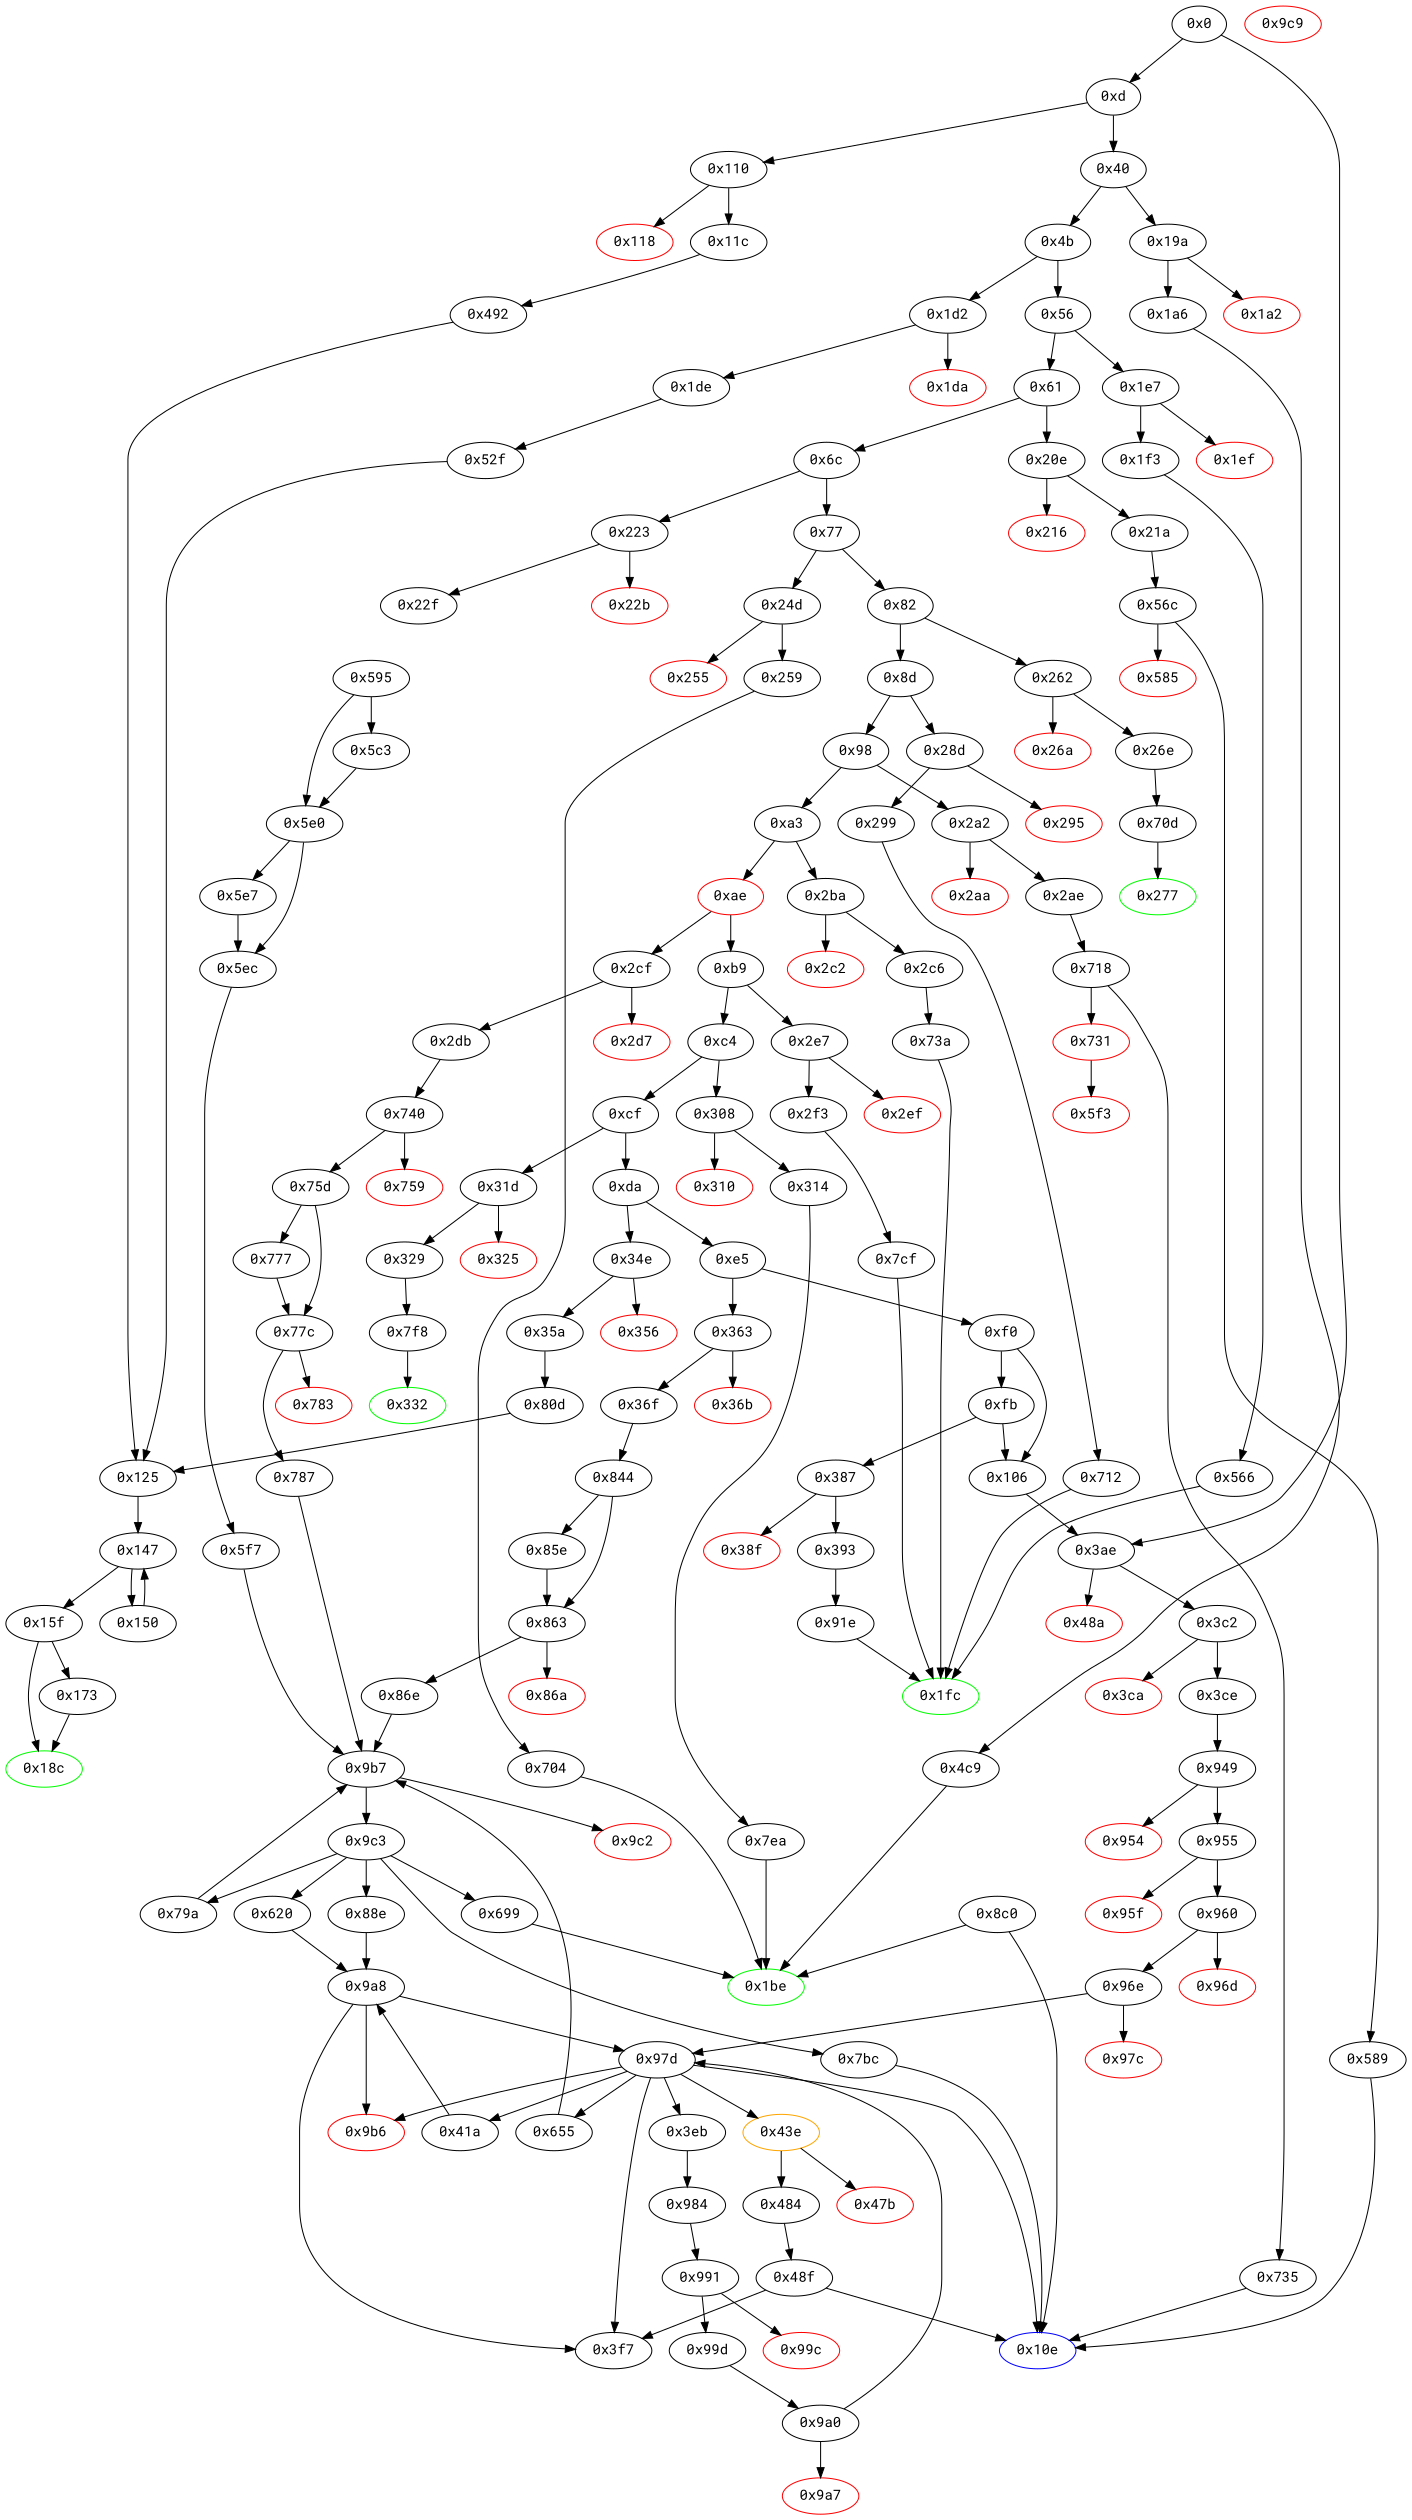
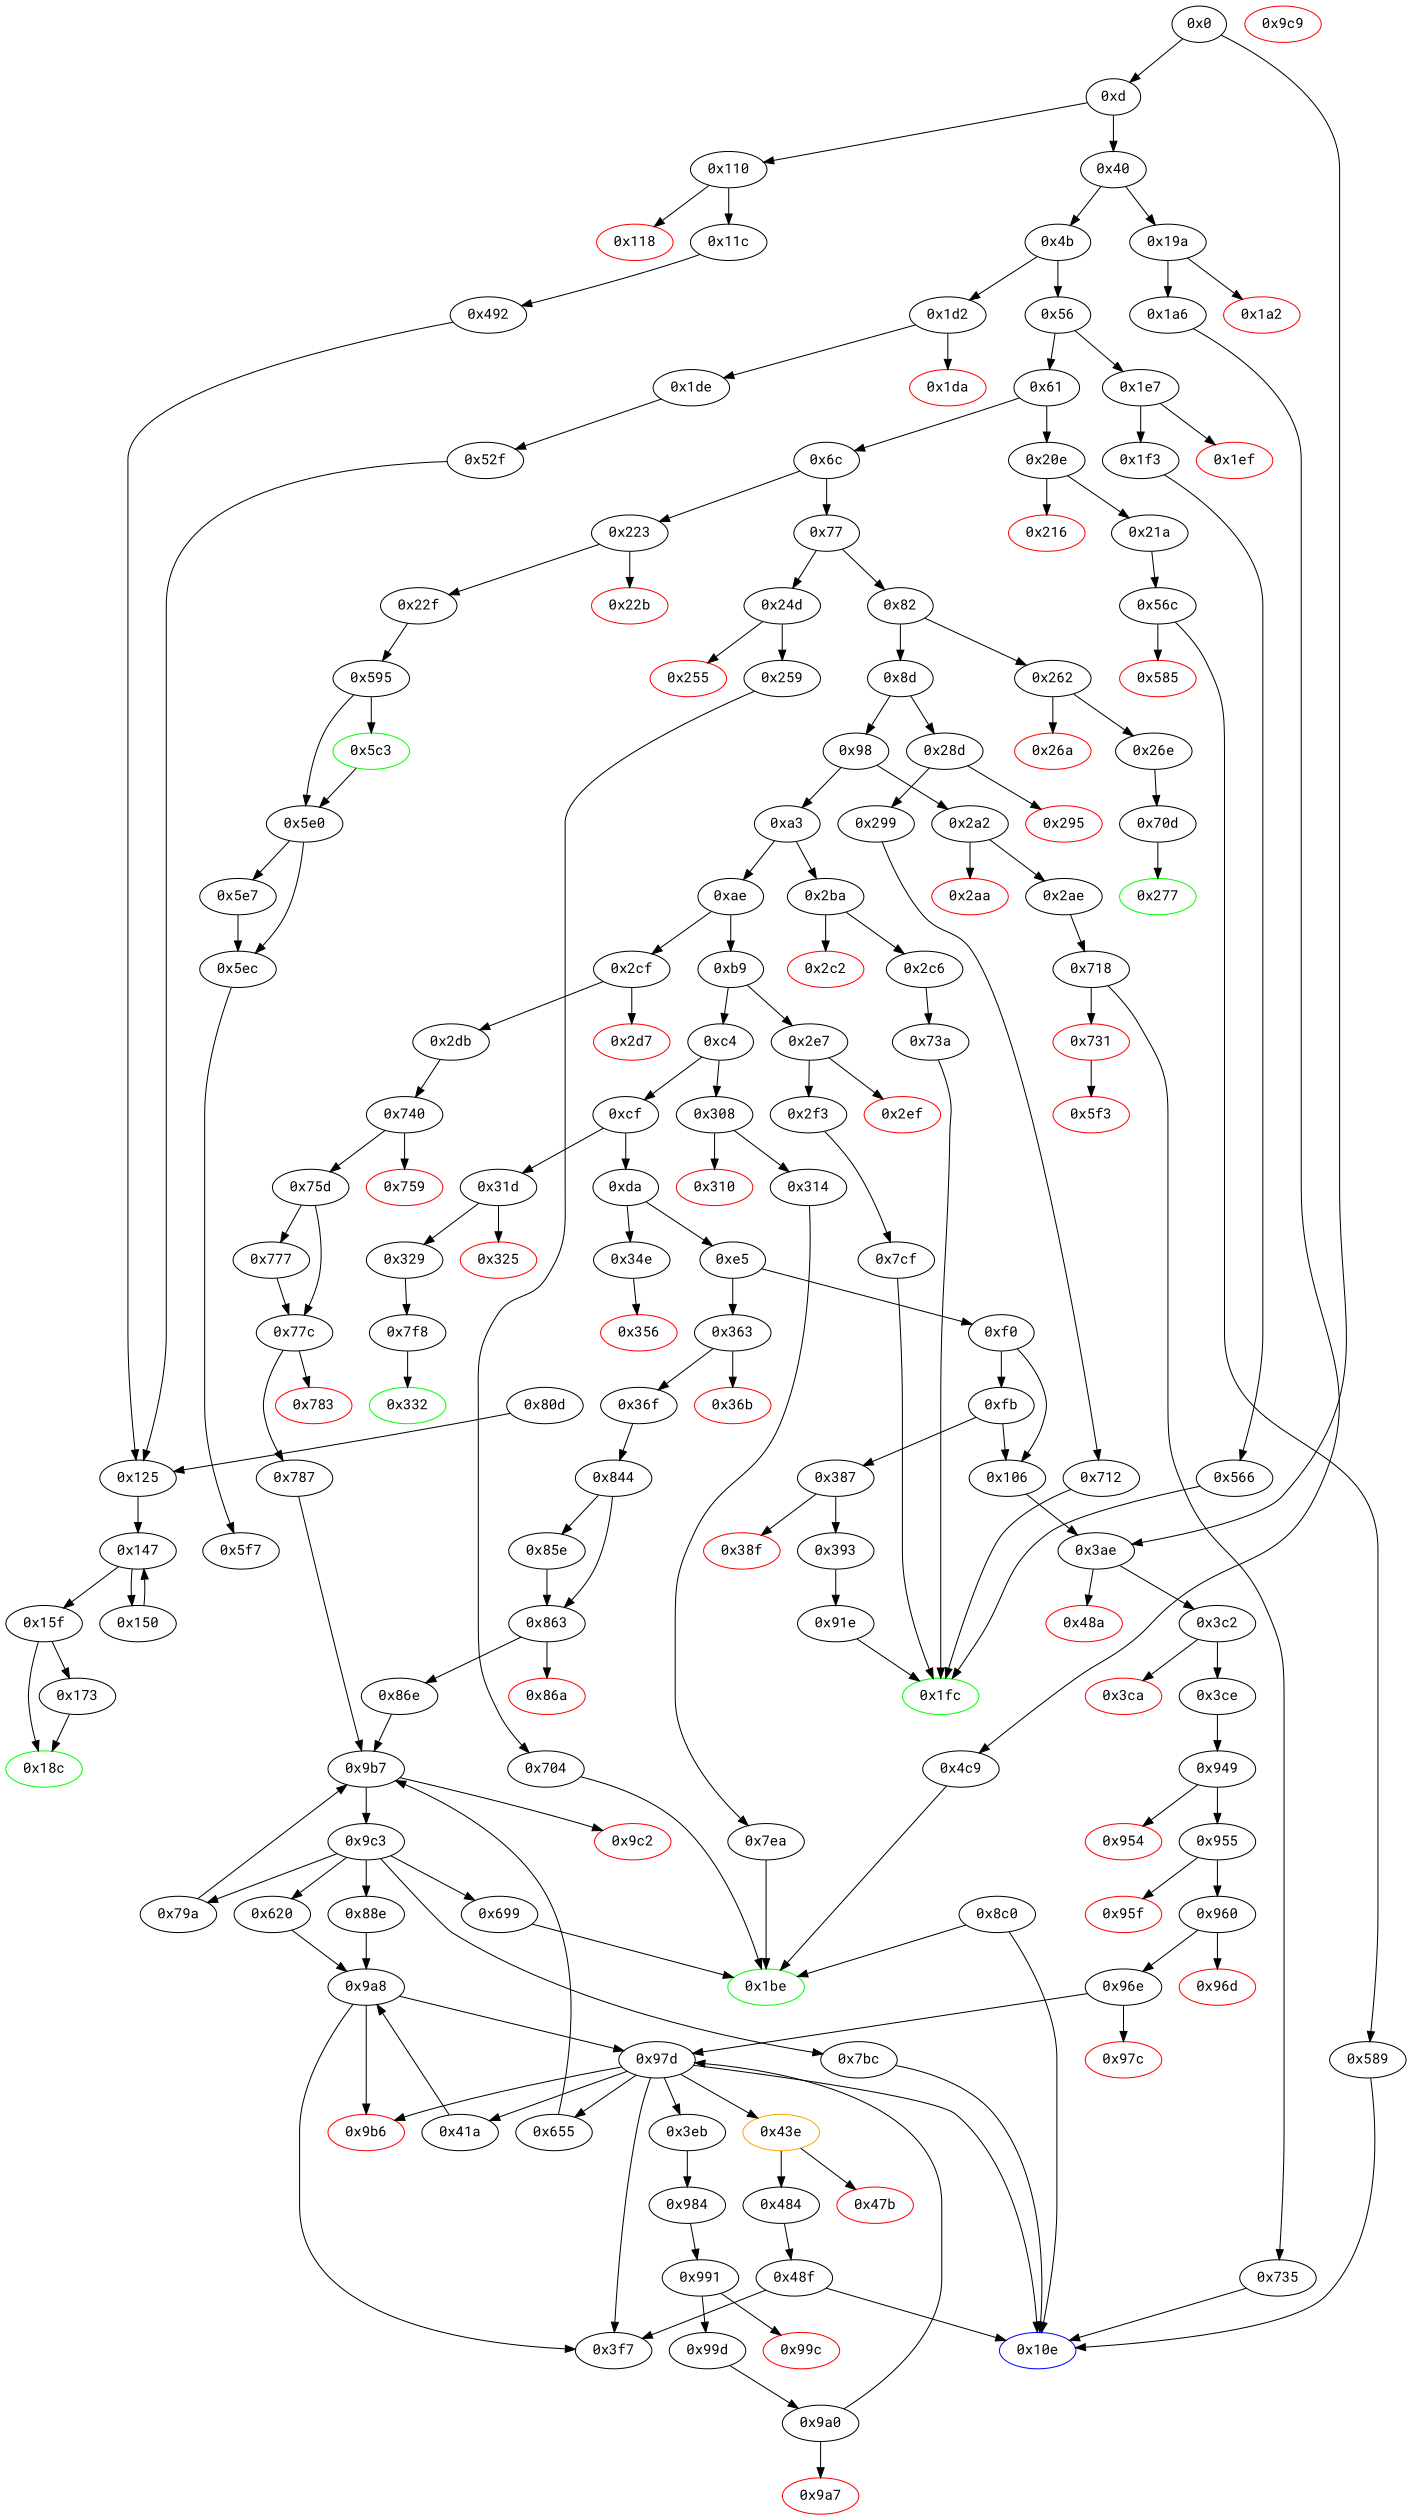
edge "0x22f" -> "0x595": added
node "0x5c3": color black -> green
node "0xae": color red -> black
node "0x35a": removed
edge "0x5f7" -> "0x9b7": removed
